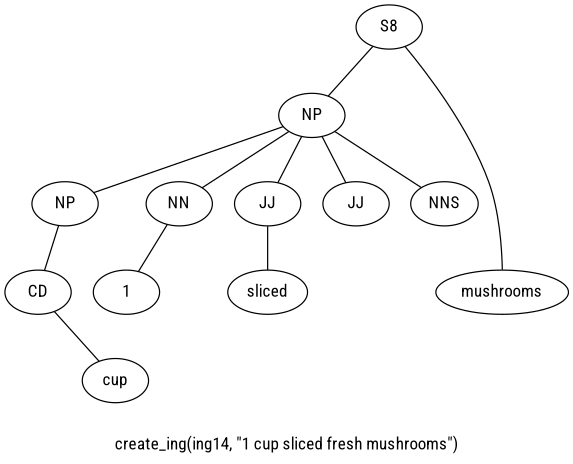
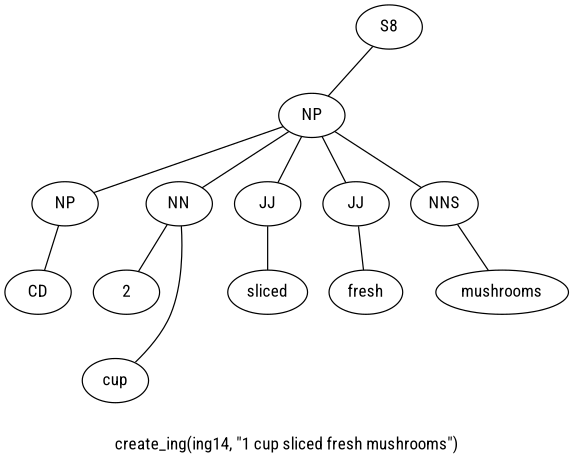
edge "S8" -- "mushrooms": now "NNS" -- "mushrooms"
node "1": label "1" -> "2"
node "fresh": added
edge "CD" -- "cup": now "NN" -- "cup"
